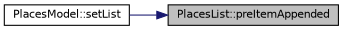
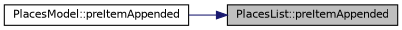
node "PlacesModel::setList": label "PlacesModel::setList" -> "PlacesModel::preItemAppended"
